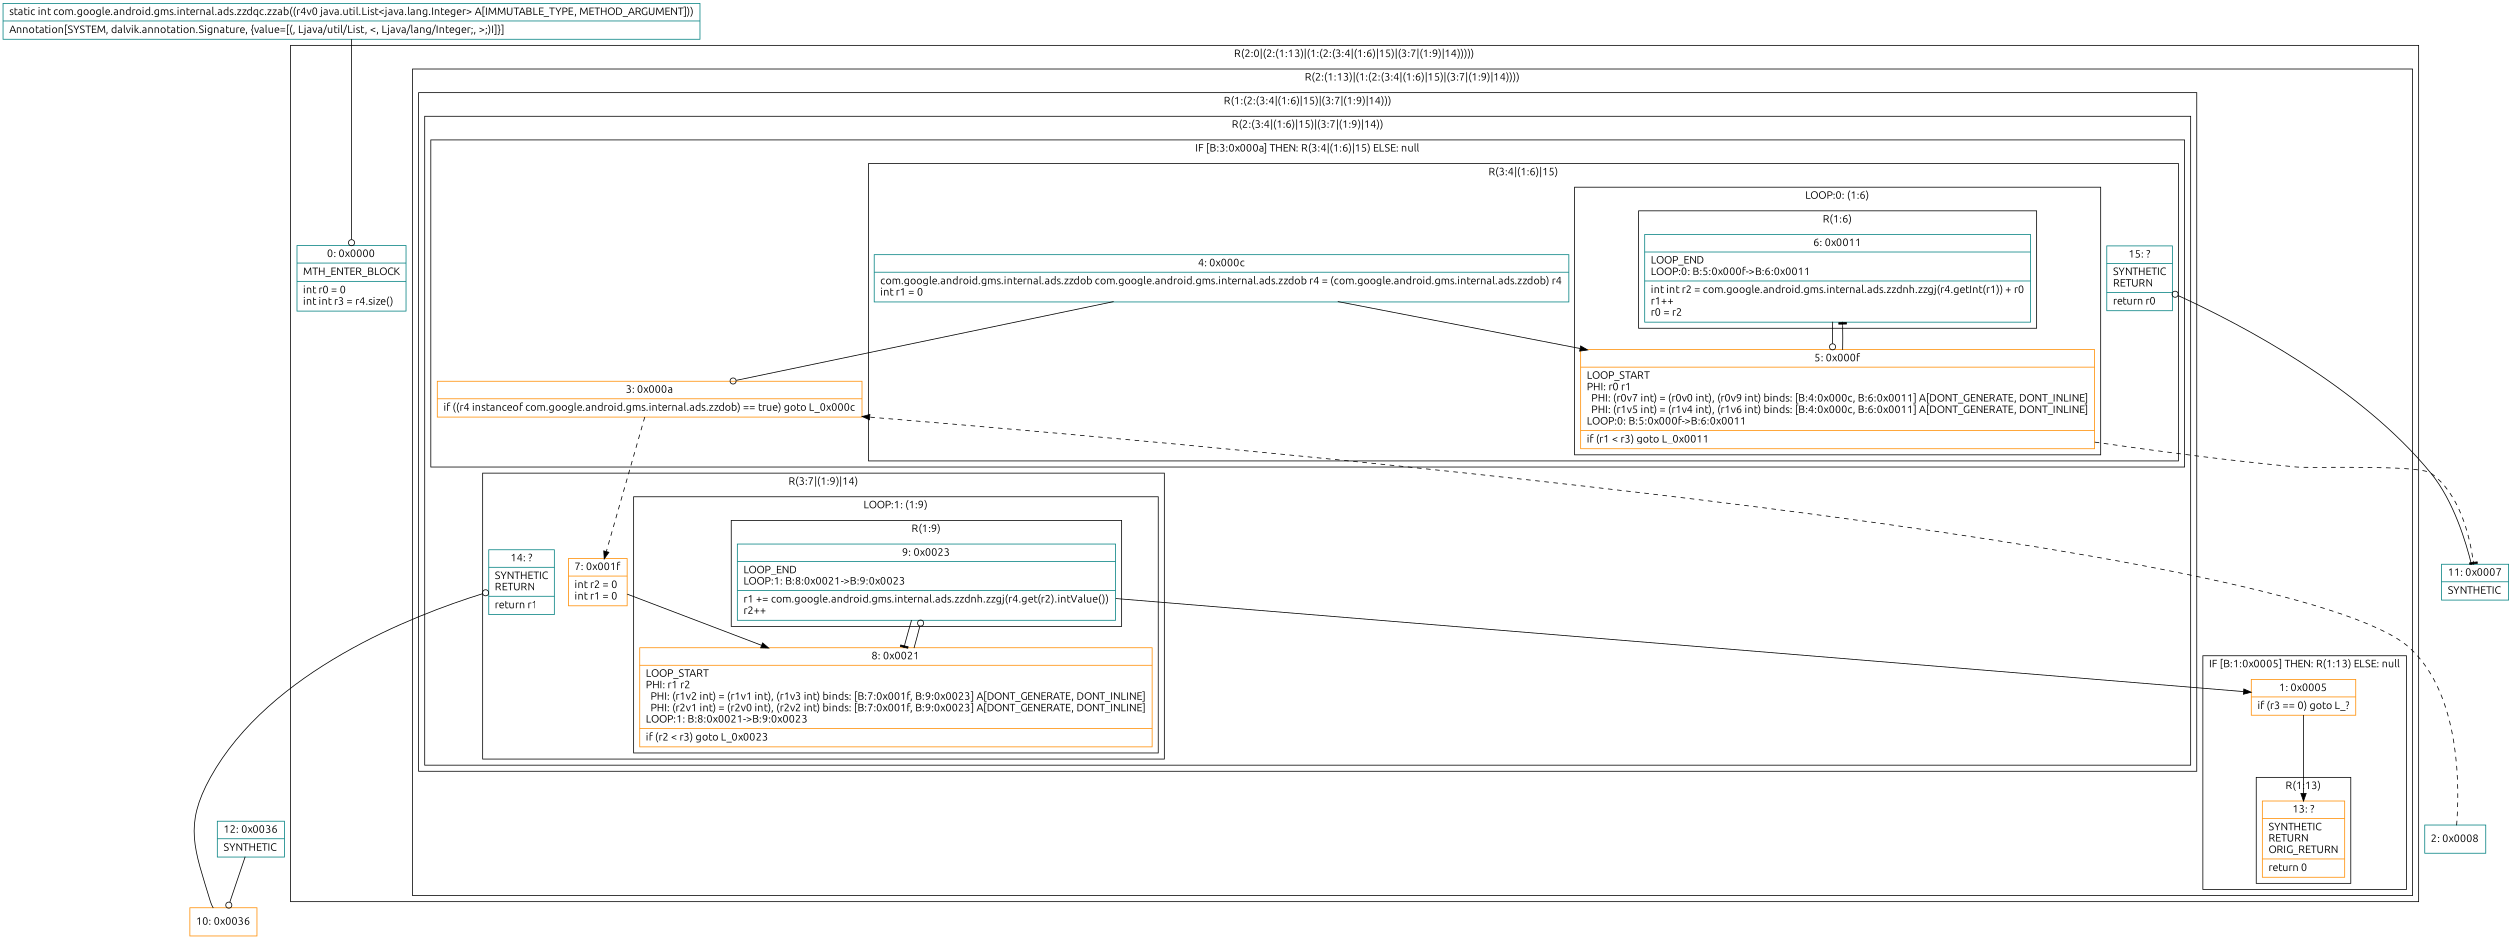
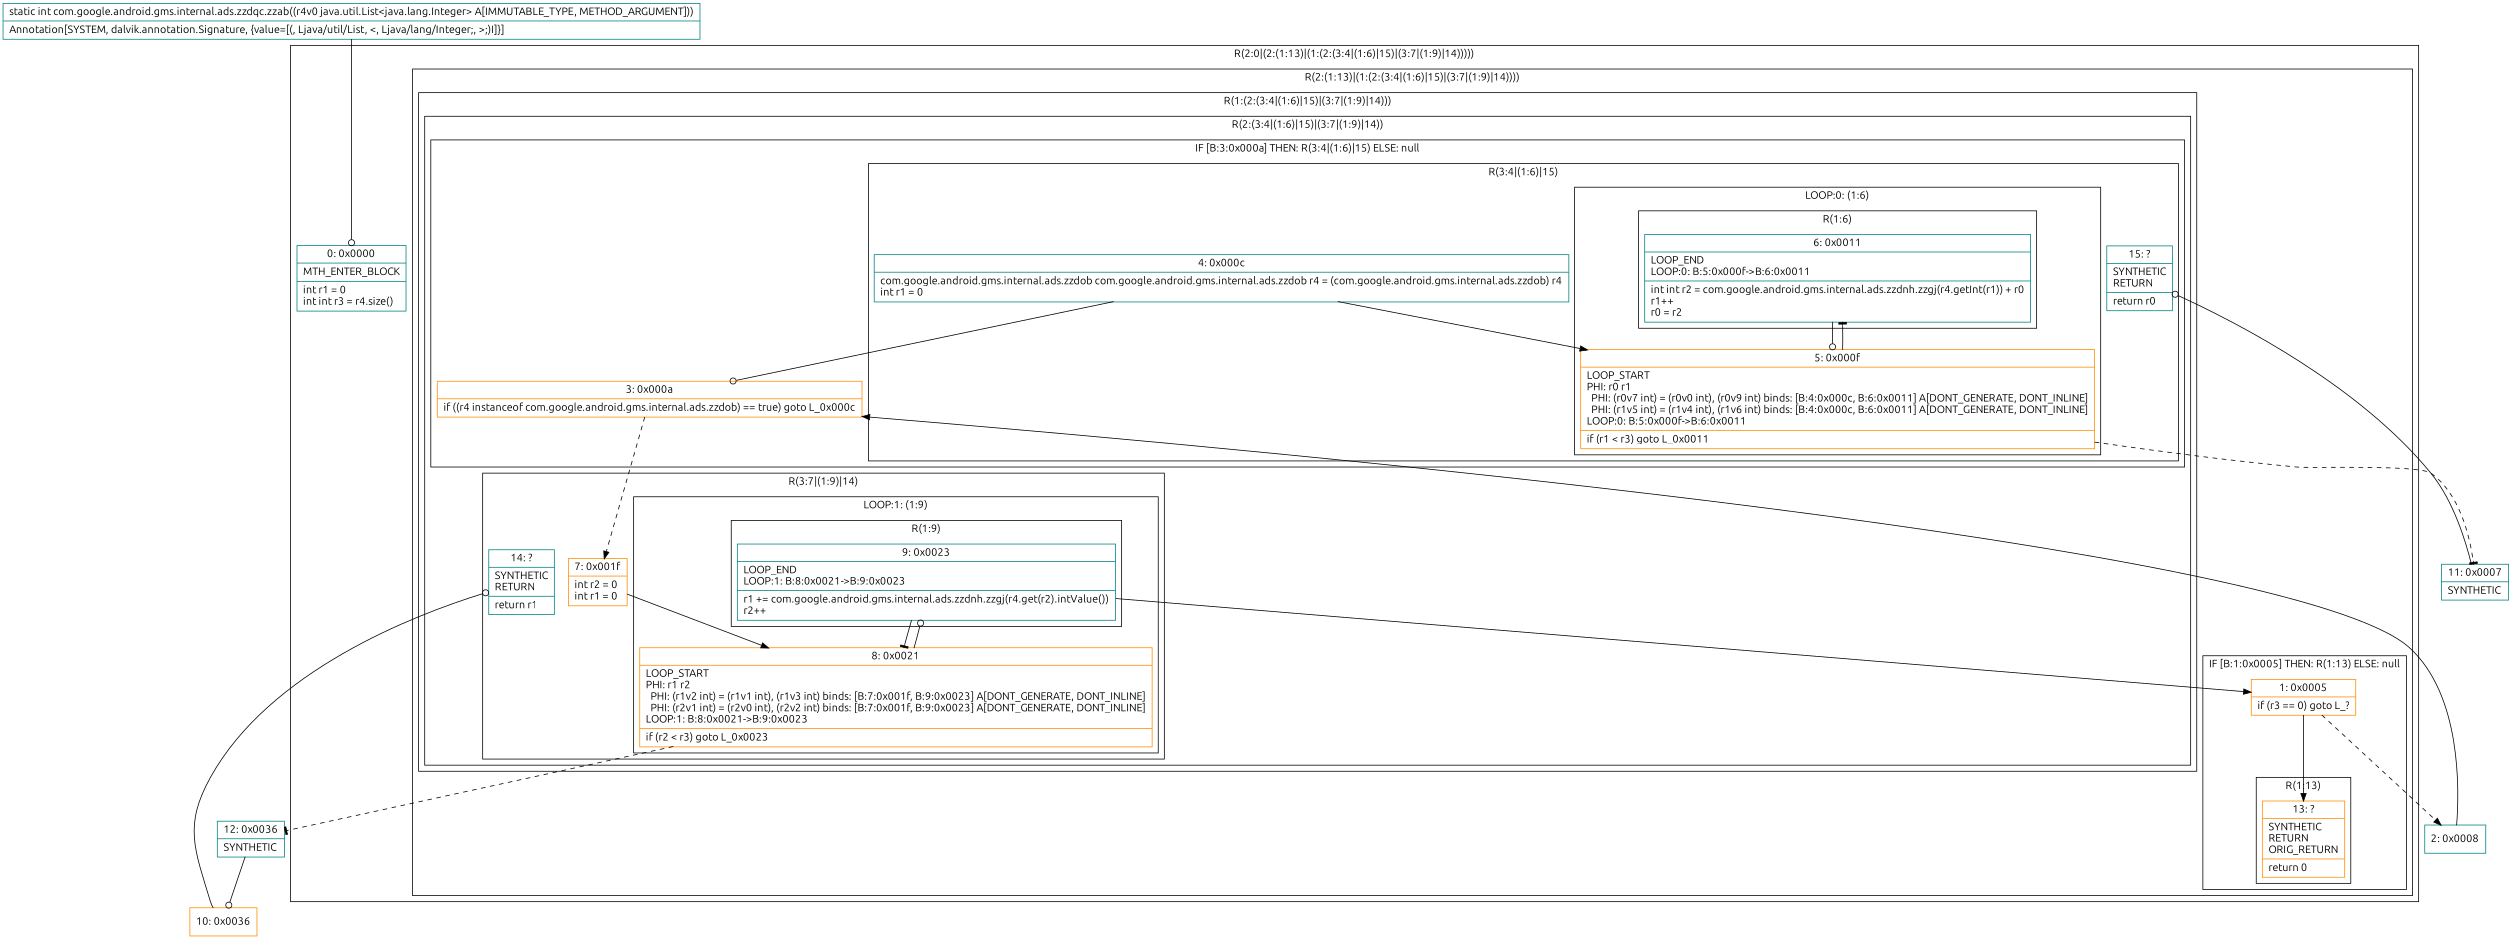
node "0: 0x0000": text "int r0 = 0" -> "int r1 = 0"
edge "2: 0x0008" -> "3: 0x000a": style dashed -> solid
edge "1: 0x0005" -> "2: 0x0008": added
edge "8: 0x0021" -> "12: 0x0036": added
